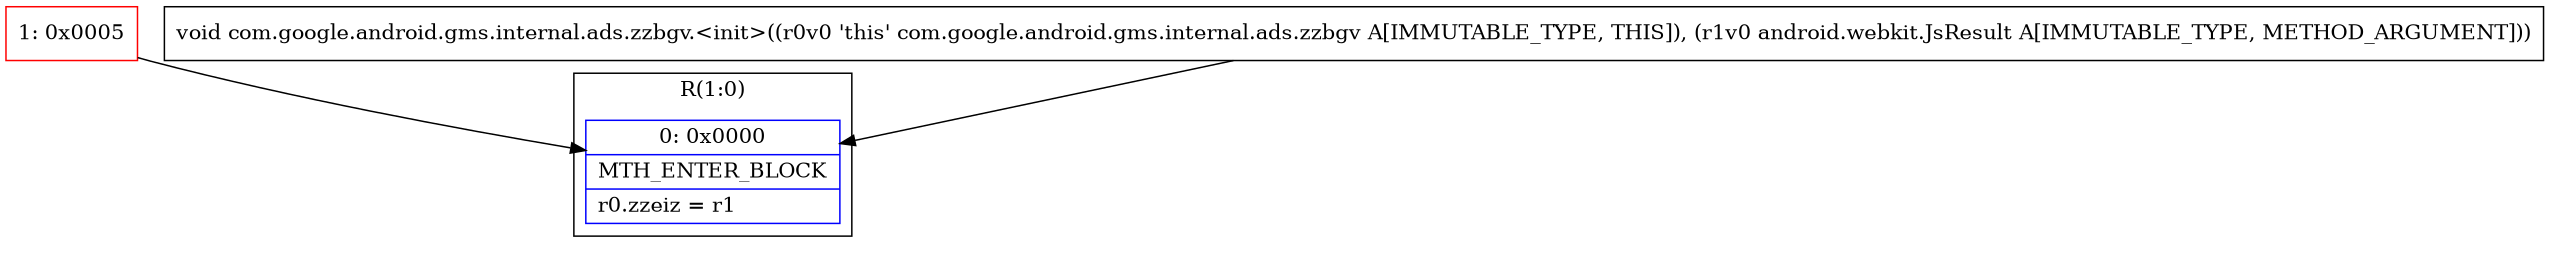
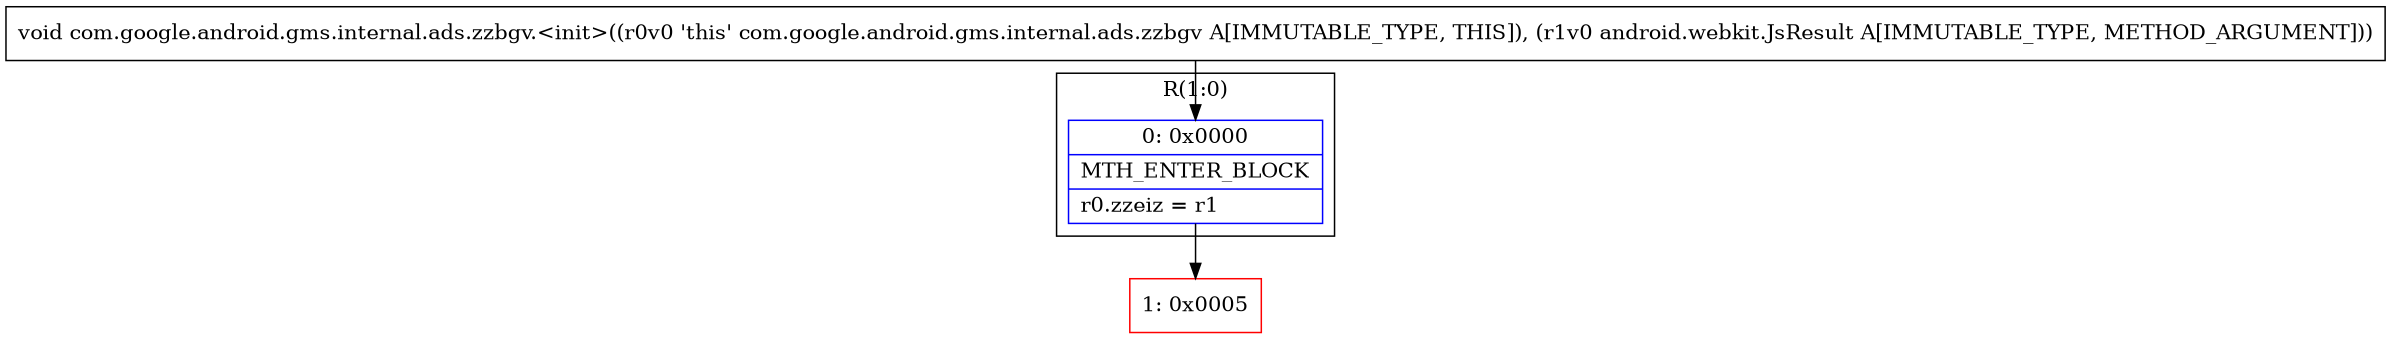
edge "1: 0x0005" -> "0: 0x0000": reversed
